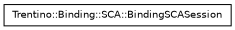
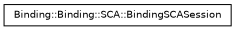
node "Trentino::Binding::SCA::BindingSCASession": label "Trentino::Binding::SCA::BindingSCASession" -> "Binding::Binding::SCA::BindingSCASession"
